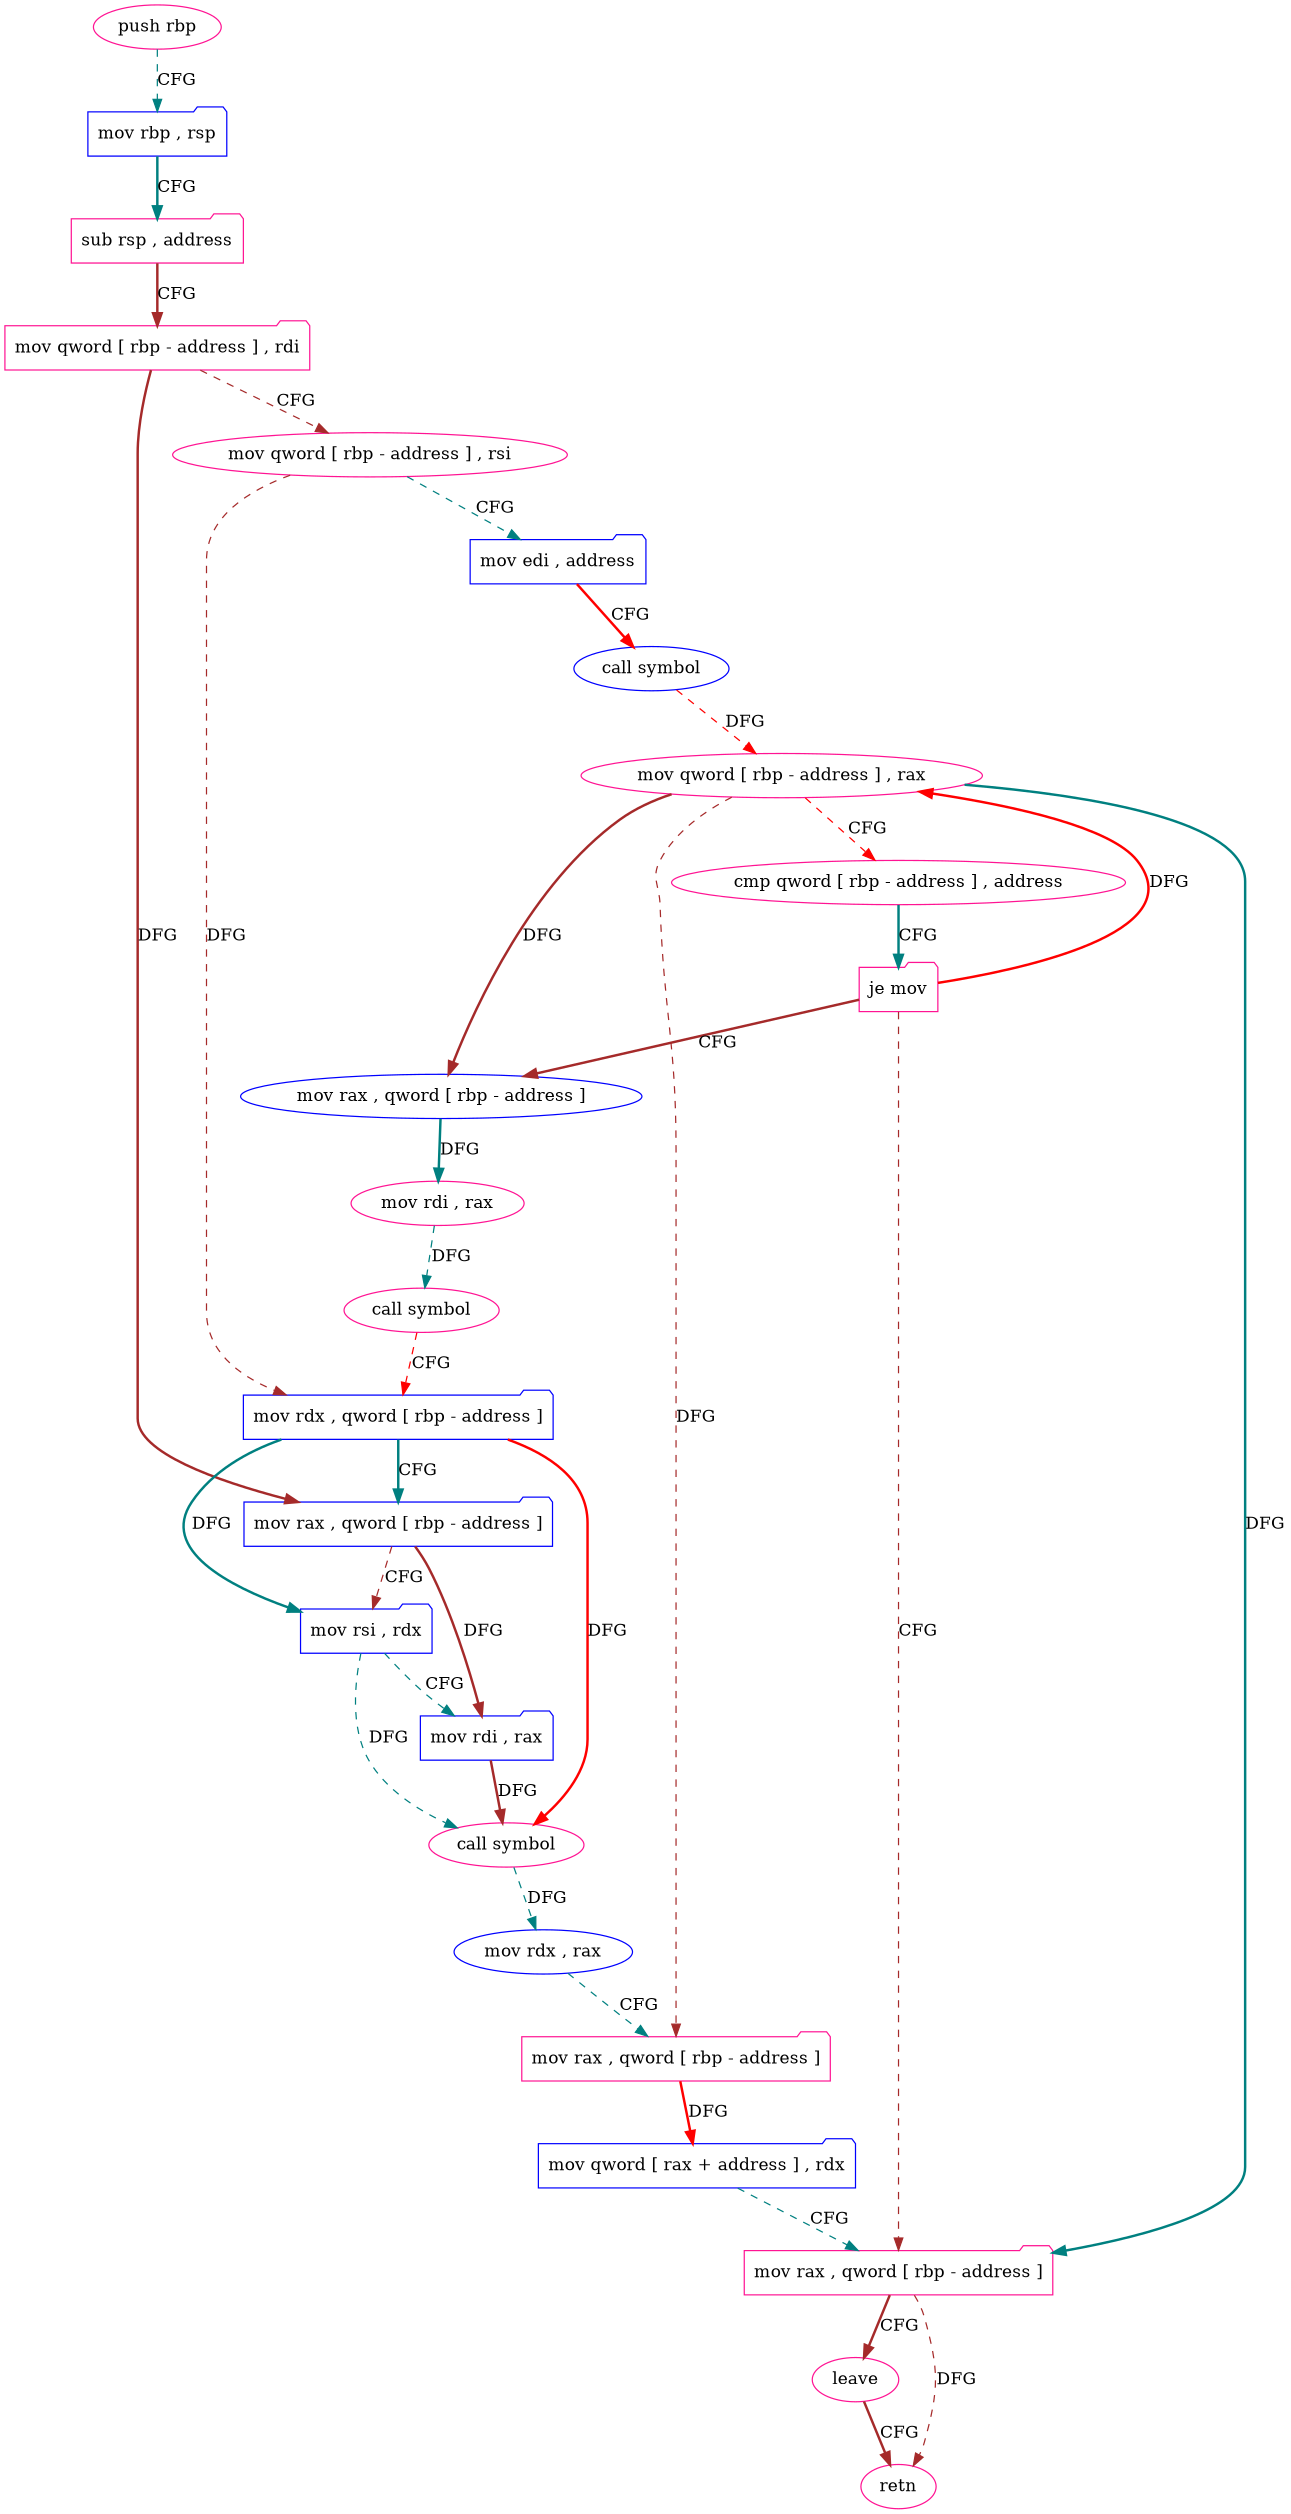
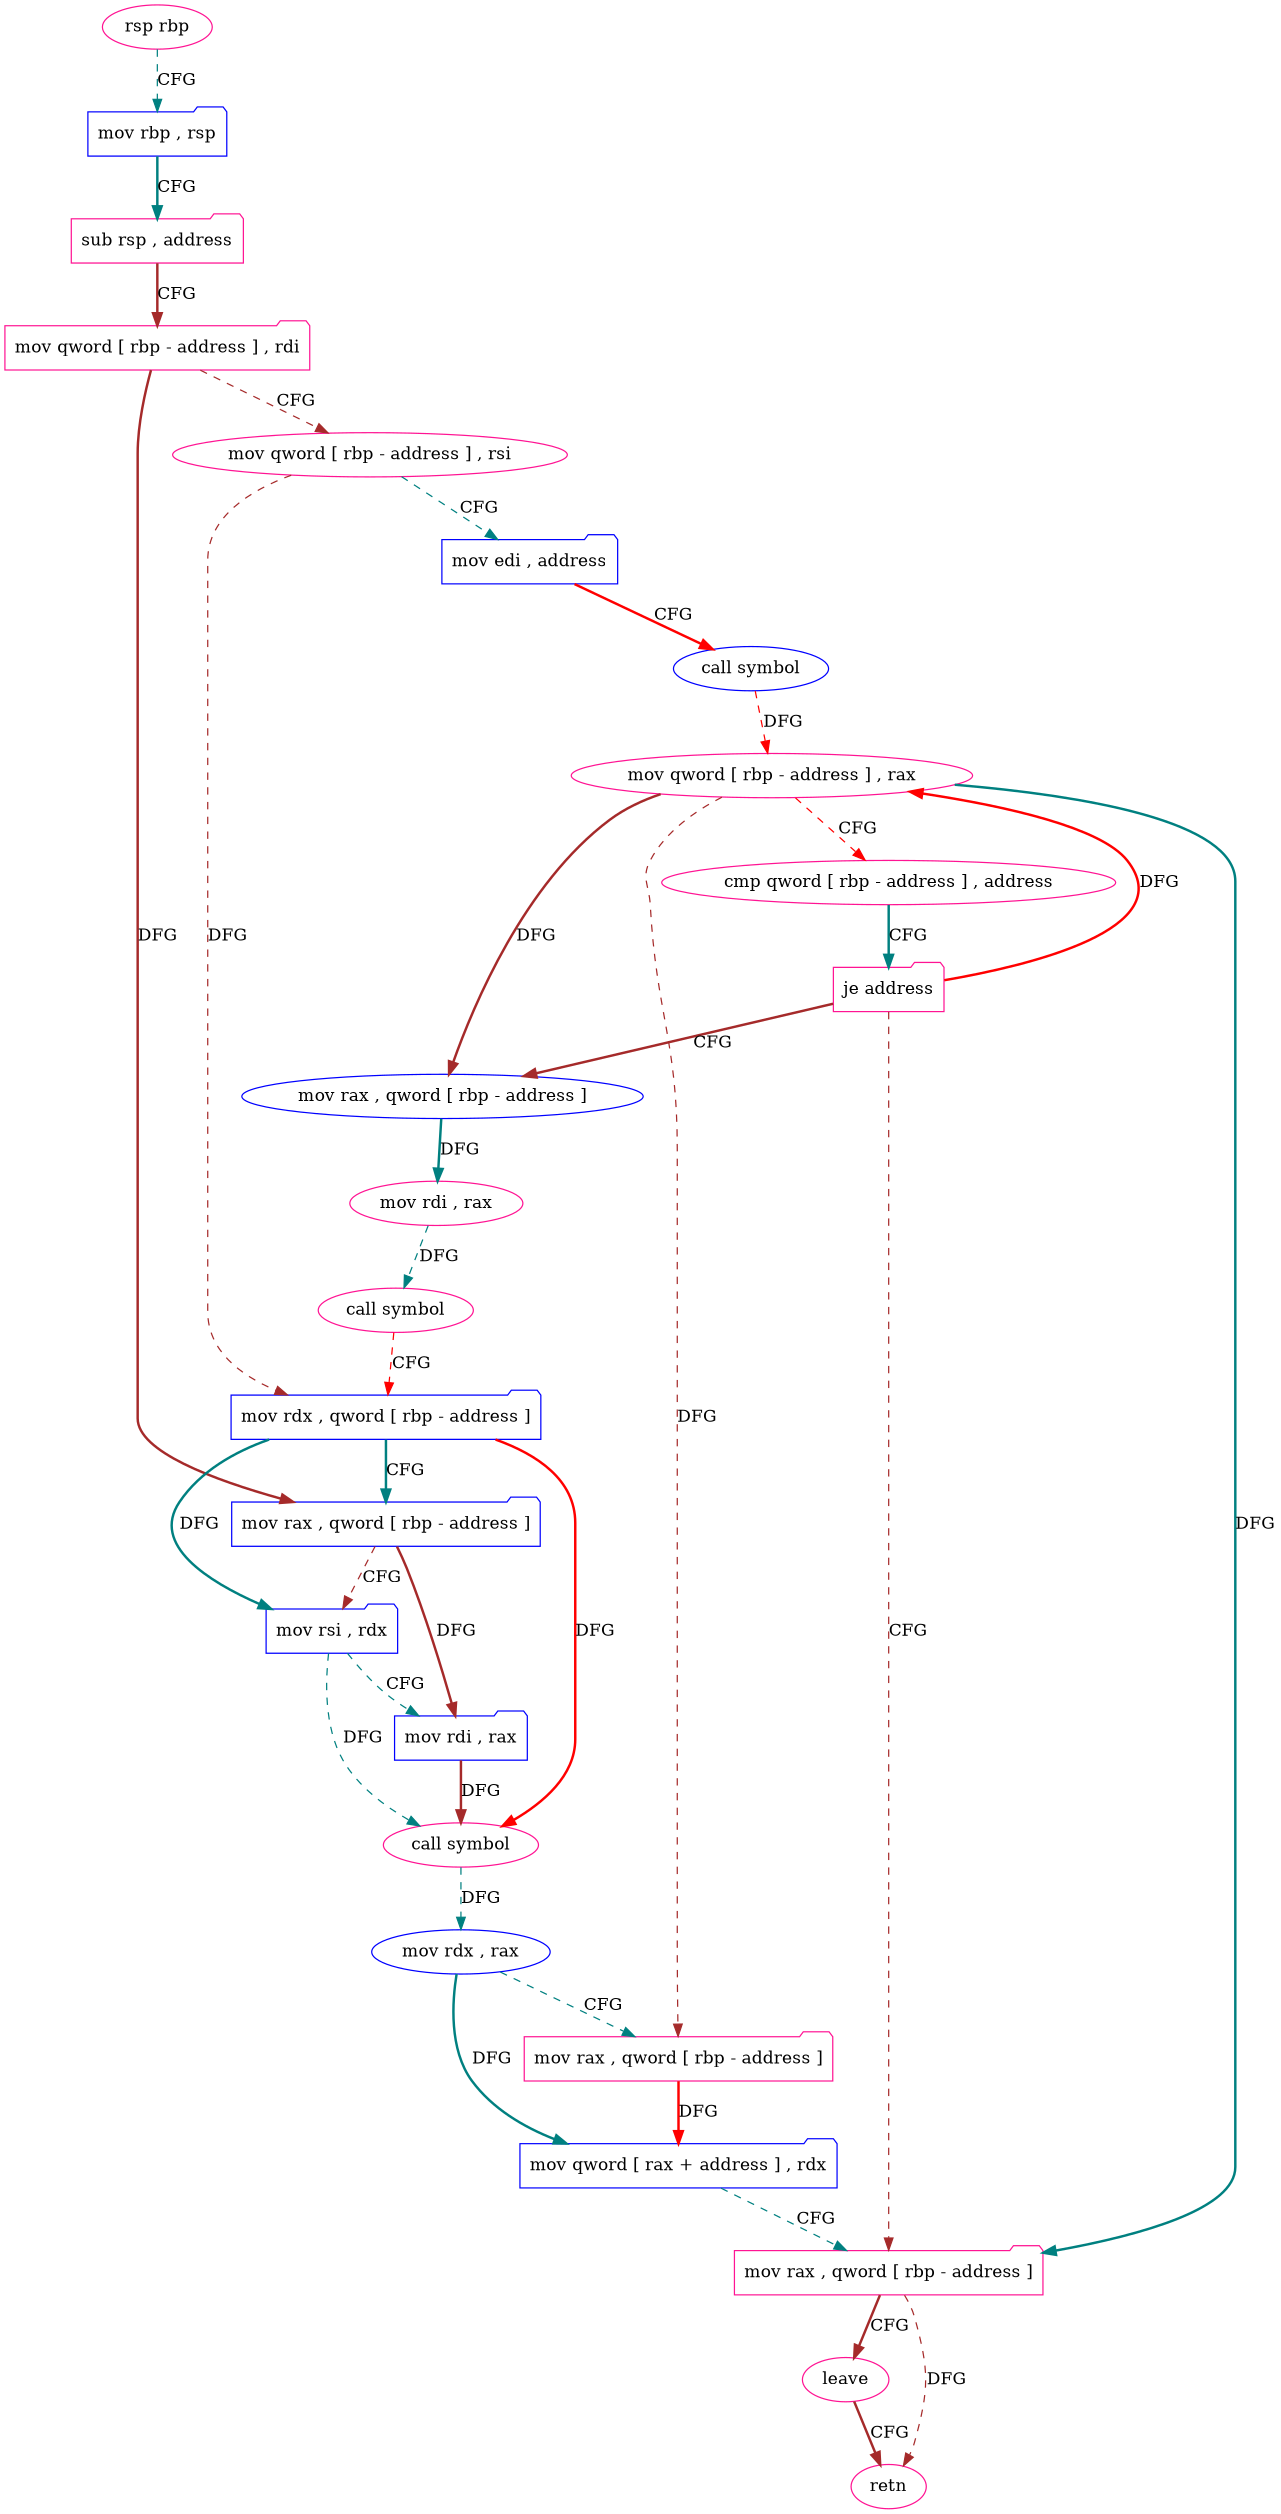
node "push rbp": label "push rbp" -> "rsp rbp"
node "je mov": label "je mov" -> "je address"
edge "mov rdx , rax" -> "mov qword [ rax + address ] , rdx": added, label "DFG"
